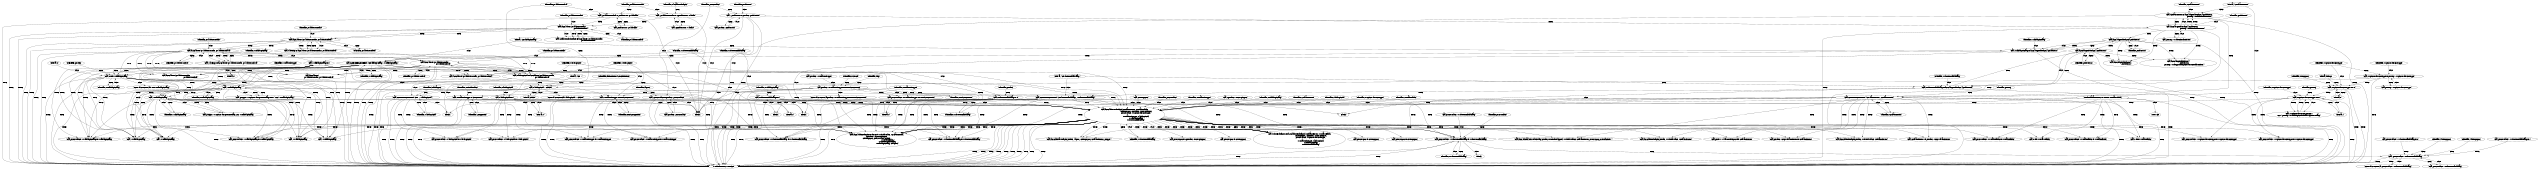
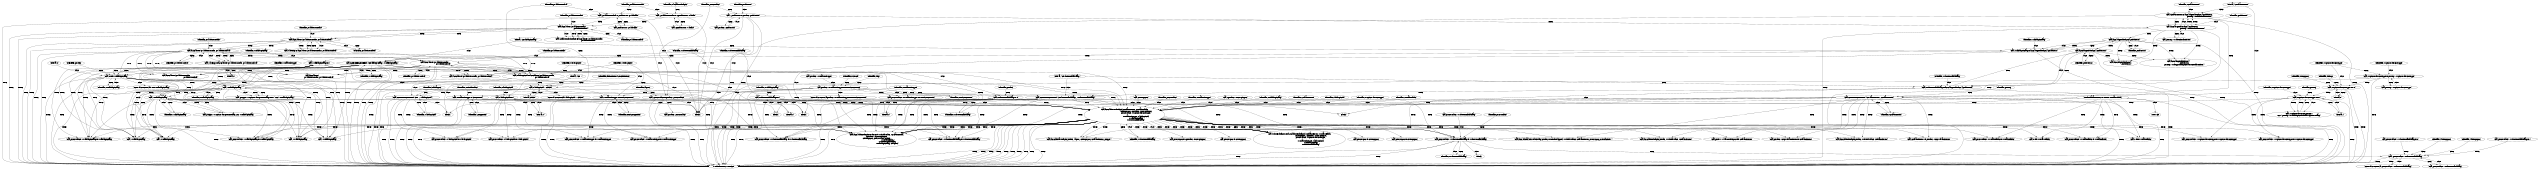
node "(Literal,i_temp)": label "(Literal,i_temp)" -> "(Identifier,i_temp)"
edge "(Call,ps_dec->ps_cur_slice)" -> "(Call,*ps_cur_slice = ps_dec->ps_cur_slice)": now "(Call,ps_bitstrm->pu4_buffer)" -> "(Call,*ps_cur_slice = ps_dec->ps_cur_slice)"
